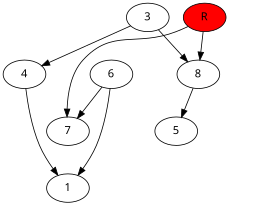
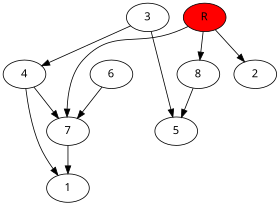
edge "3" -> "8": now "3" -> "5"
node "2": added
edge "4" -> "7": added
edge "6" -> "1": now "7" -> "1"
